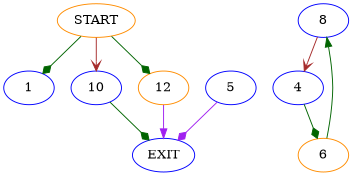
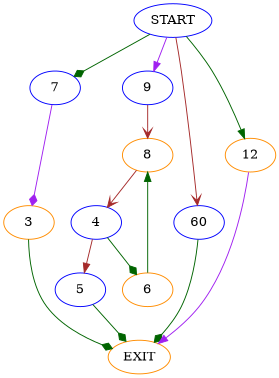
node "START": color darkorange -> blue
node "8": color blue -> darkorange
edge "START" -> "12": arrowhead diamond -> normal
node "1": label "1" -> "7"
node "10": label "10" -> "60"
node "9": added
edge "5" -> "EXIT": color purple -> darkgreen
node "EXIT": color blue -> darkorange
node "3": added
edge "4" -> "5": added
